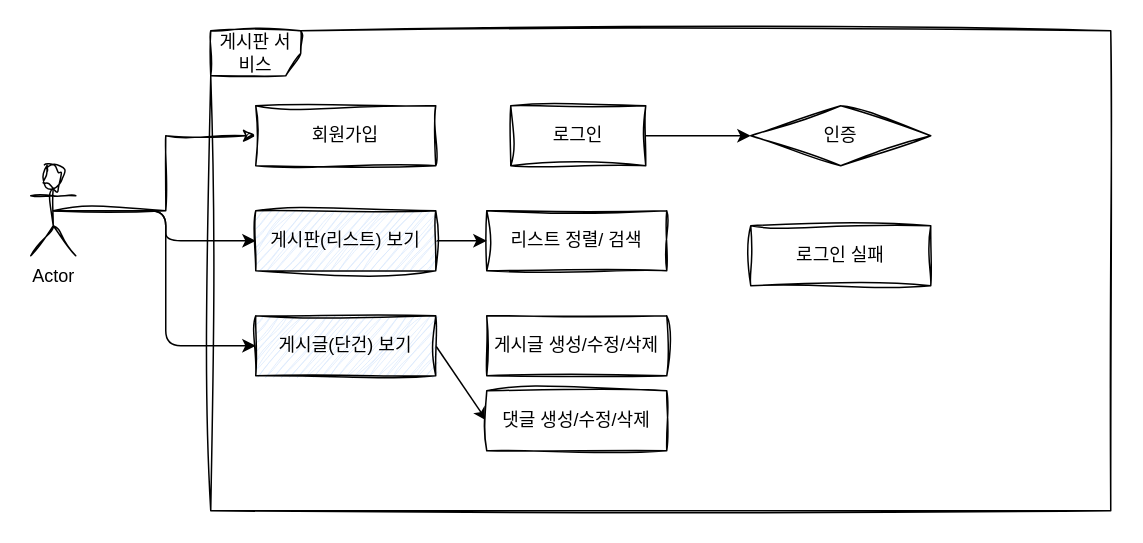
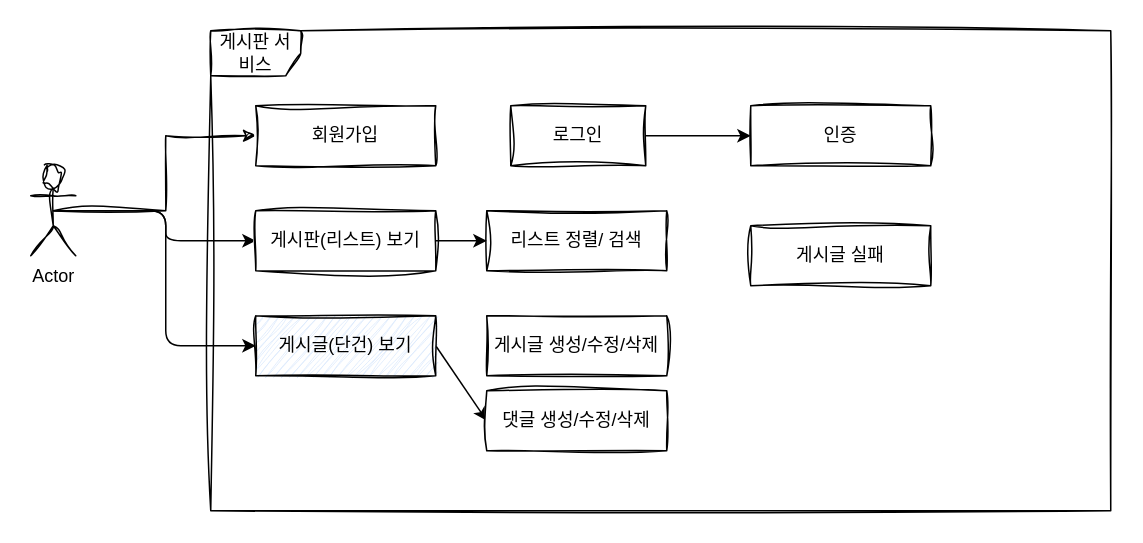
node "인증": shape diamond -> rectangle
node "게시판(리스트) 보기": fillcolor #dae8fc -> #ffffff
node "로그인 실패": label "로그인 실패" -> "게시글 실패"
